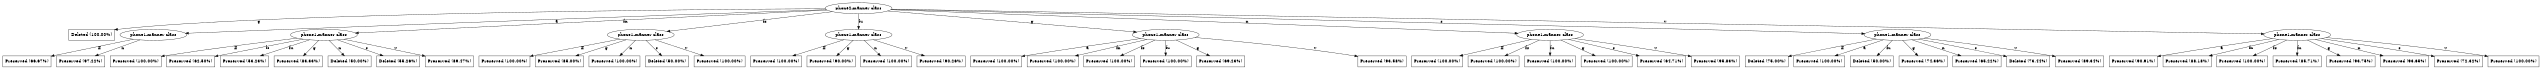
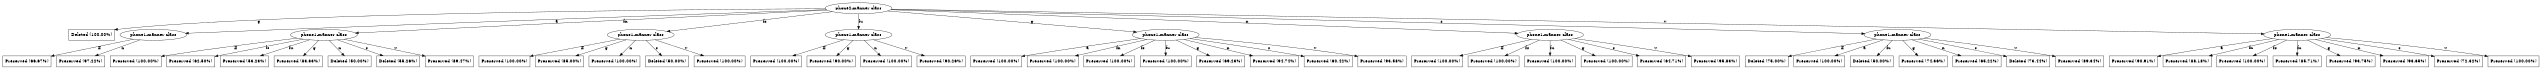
node "Preserved (94.74%)": added
node "Preserved (60.42%)": added
